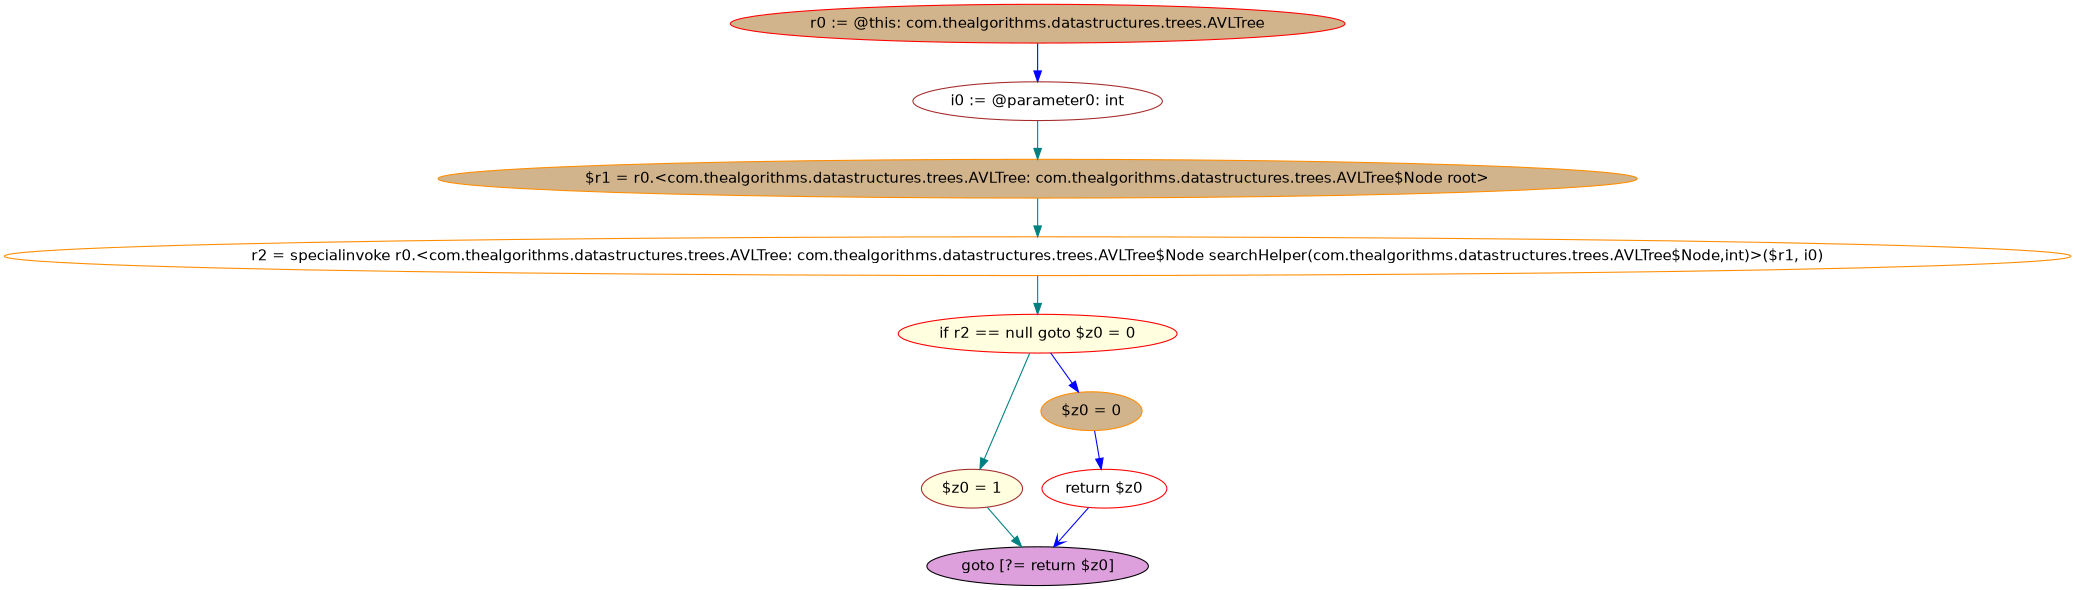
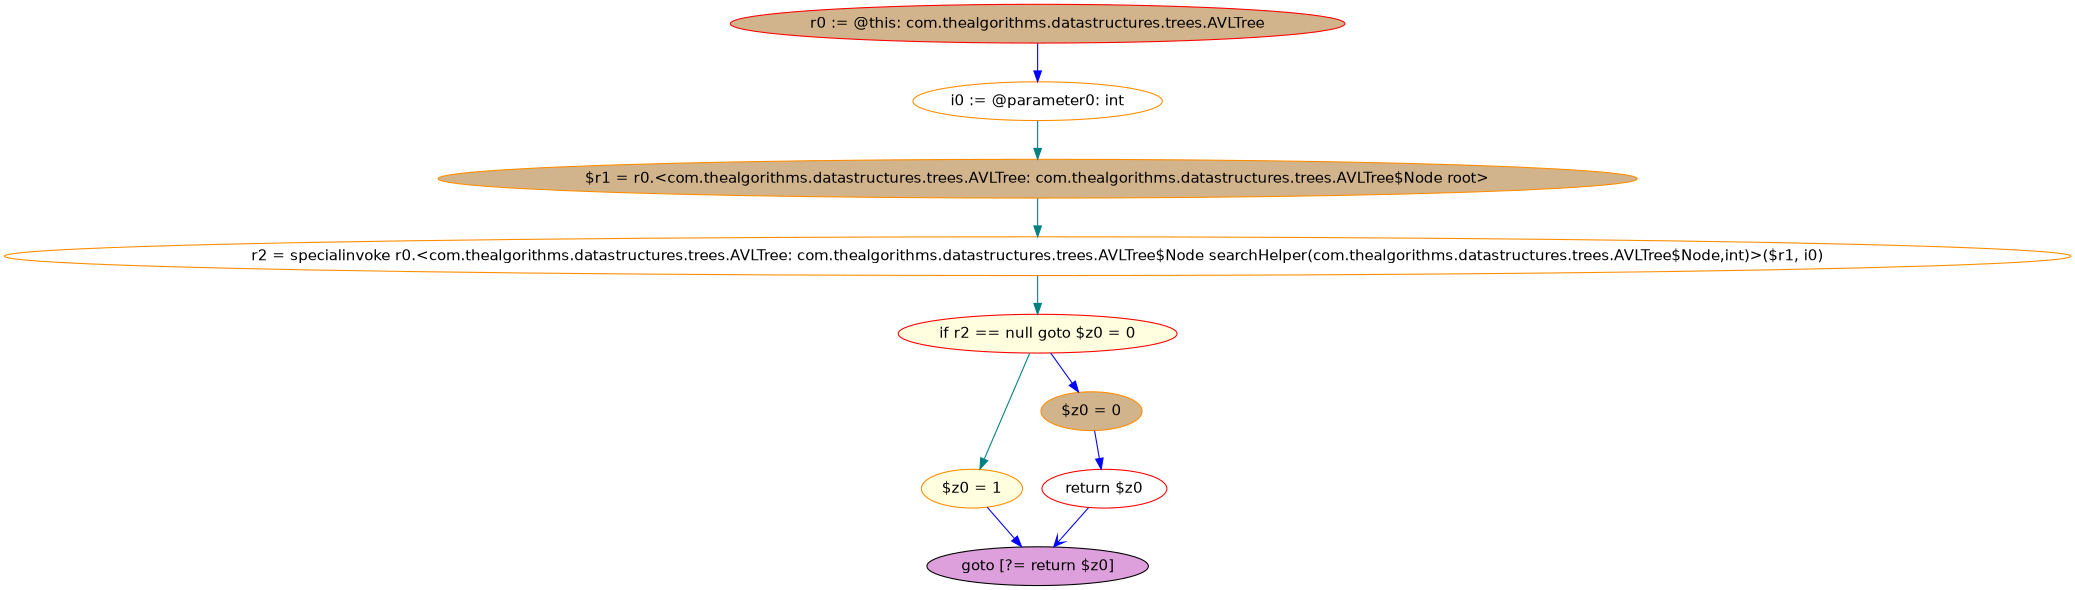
node "i0 := @parameter0: int": color brown -> darkorange
node "$z0 = 1": color brown -> darkorange
edge "$z0 = 1" -> "goto [?= return $z0]": color teal -> blue
